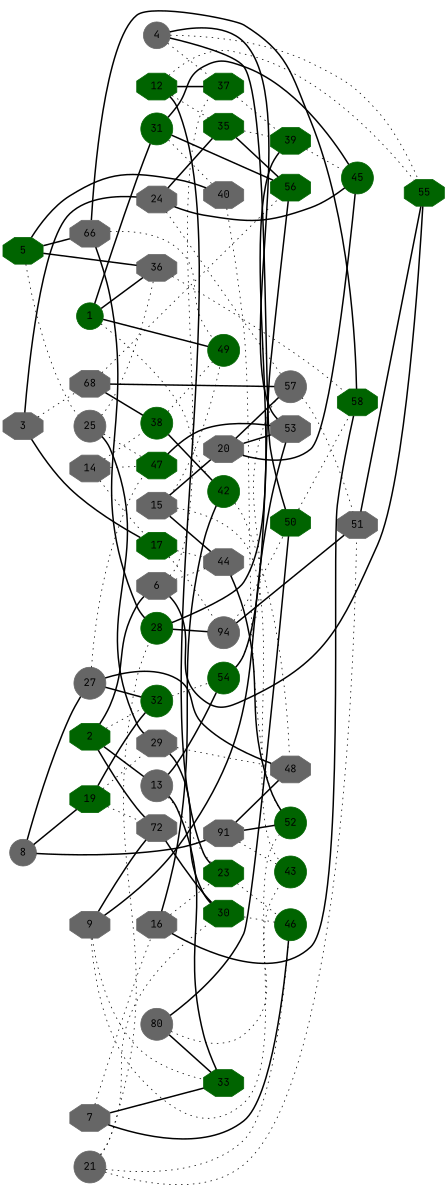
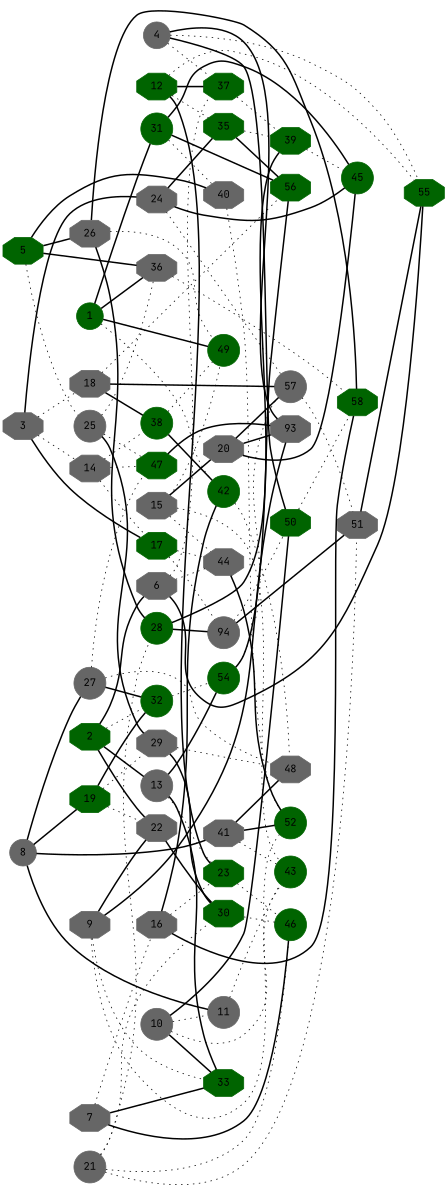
node "66": label "66" -> "26"
node "68": label "68" -> "18"
node "53": label "53" -> "93"
edge "3" -- "14": added
edge "15" -- "44": style bold -> dotted
edge "27" -- "48": style bold -> dotted
node "72": label "72" -> "22"
node "91": label "91" -> "41"
node "11": added
node "80": label "80" -> "10"
